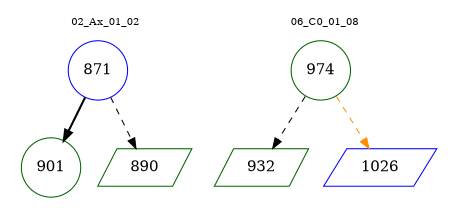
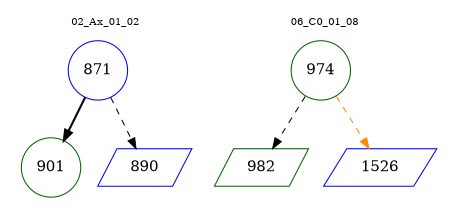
node "890": color darkgreen -> blue
node "932": label "932" -> "982"
node "1026": label "1026" -> "1526"
